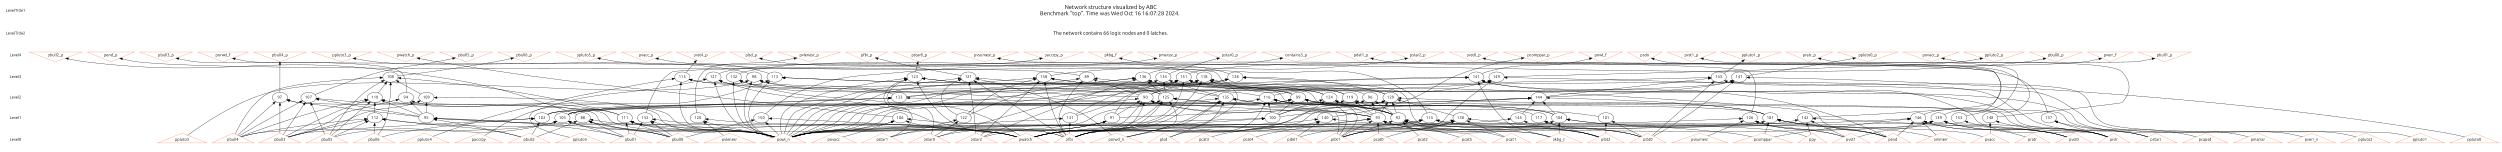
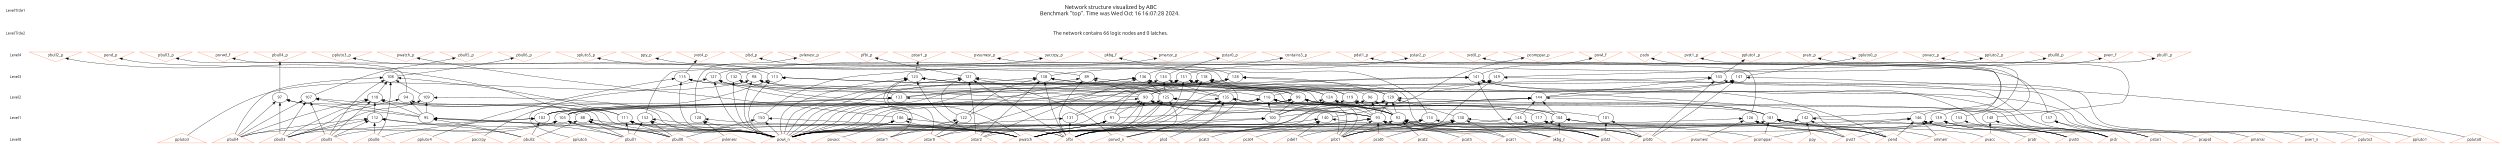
node "pvacc_p": label "pvacc_p" -> "ppy_p"
node "pstar8_p": label "pstar8_p" -> "pstar1_p"
edge "ppy" -> "114": removed
edge "plsd" -> "116": now "102" -> "116"
